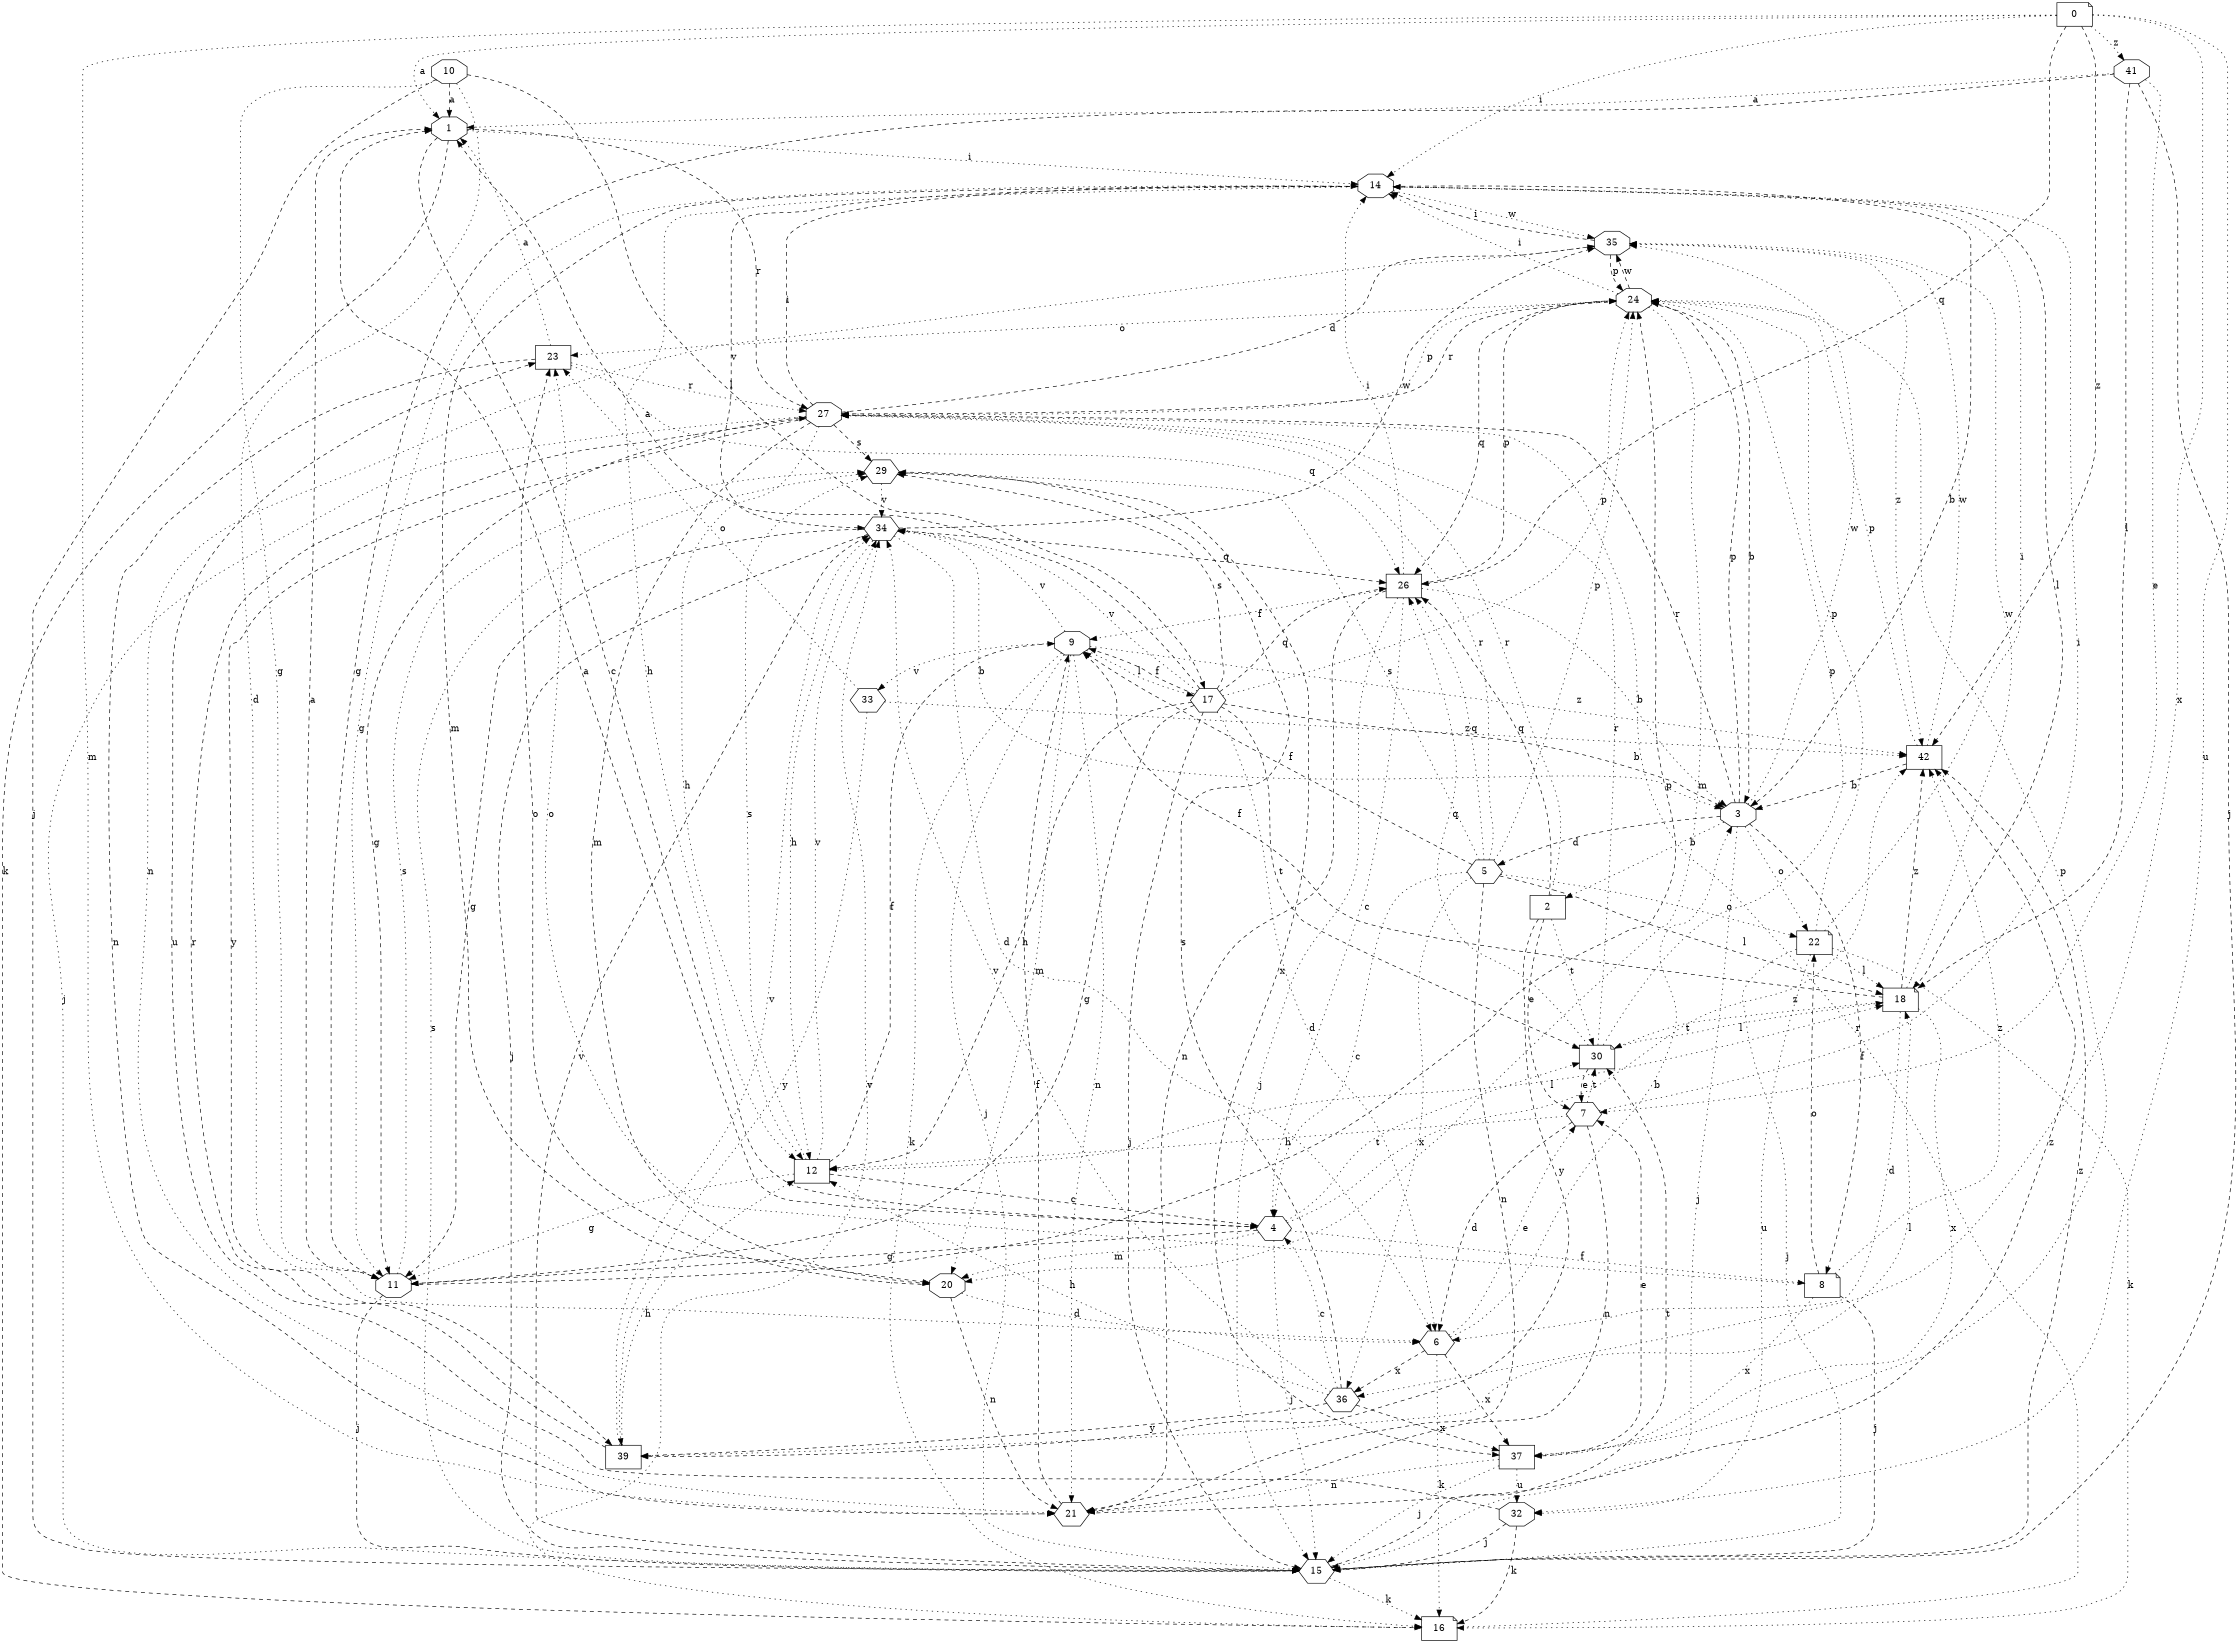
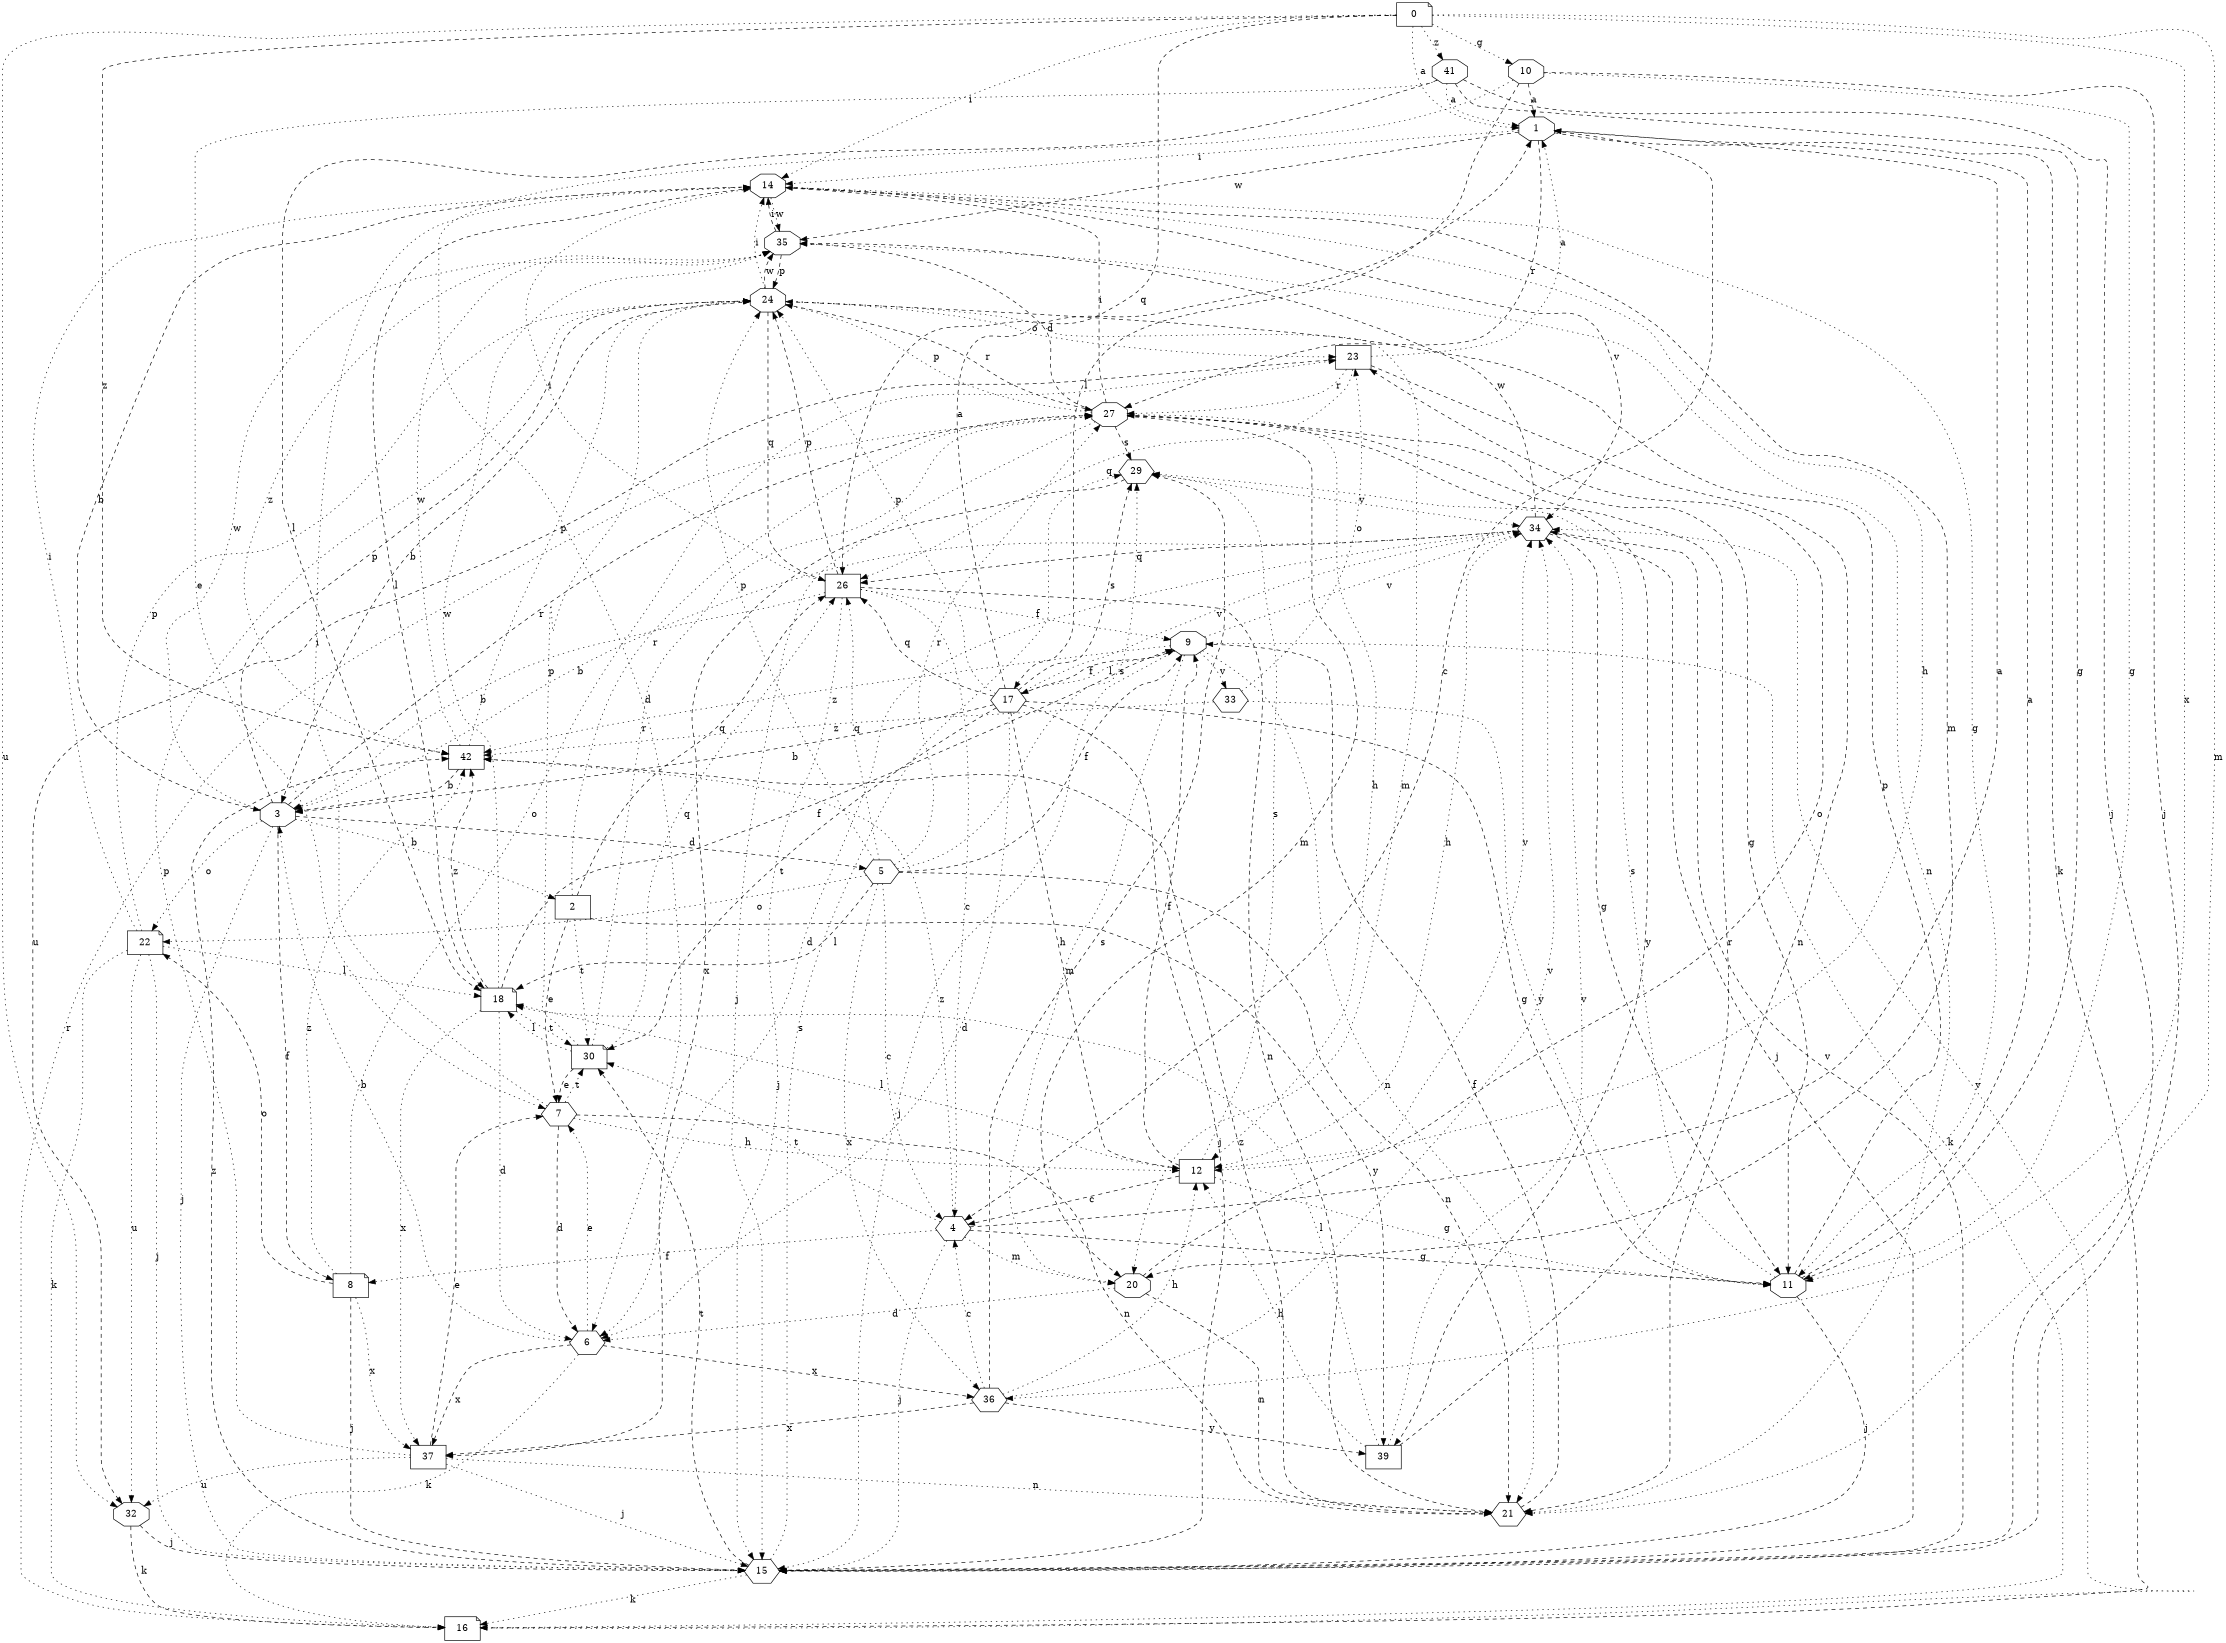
edge "0" -> "10": added, label "g"
edge "1" -> "35": added, label "w"
edge "33" -> "39": now "33" -> "11"
edge "32" -> "23": reversed
